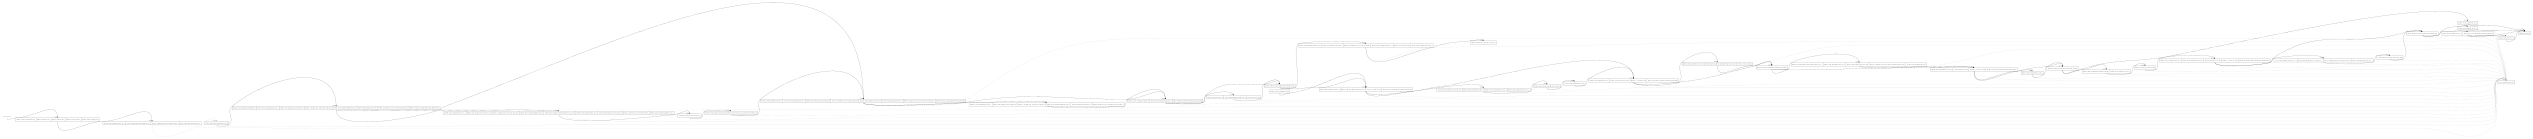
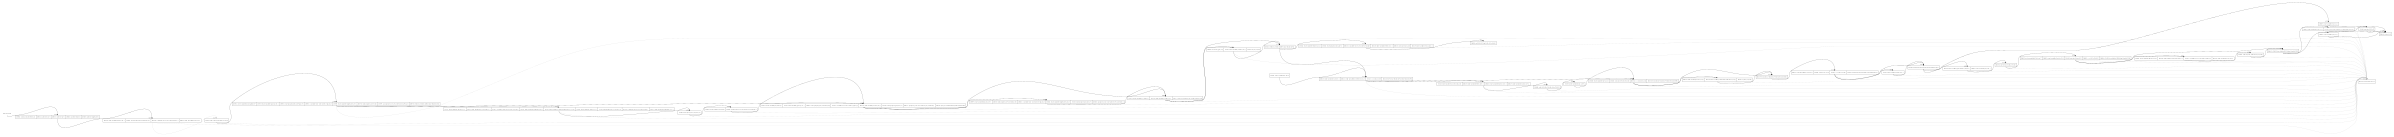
node "18638: read-variable['cssNormalTransform',v16,-]": removed
